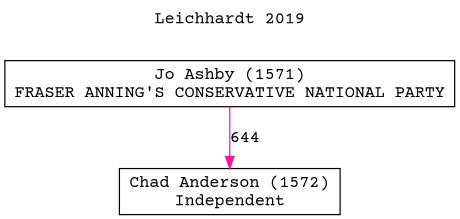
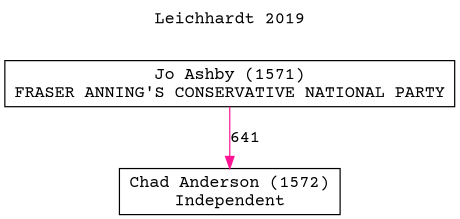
edge "Jo Ashby (1571) FRASER ANNING'S CONSERVATIVE NATIONAL PARTY" -> "Chad Anderson (1572) Independent": label "644" -> "641"
